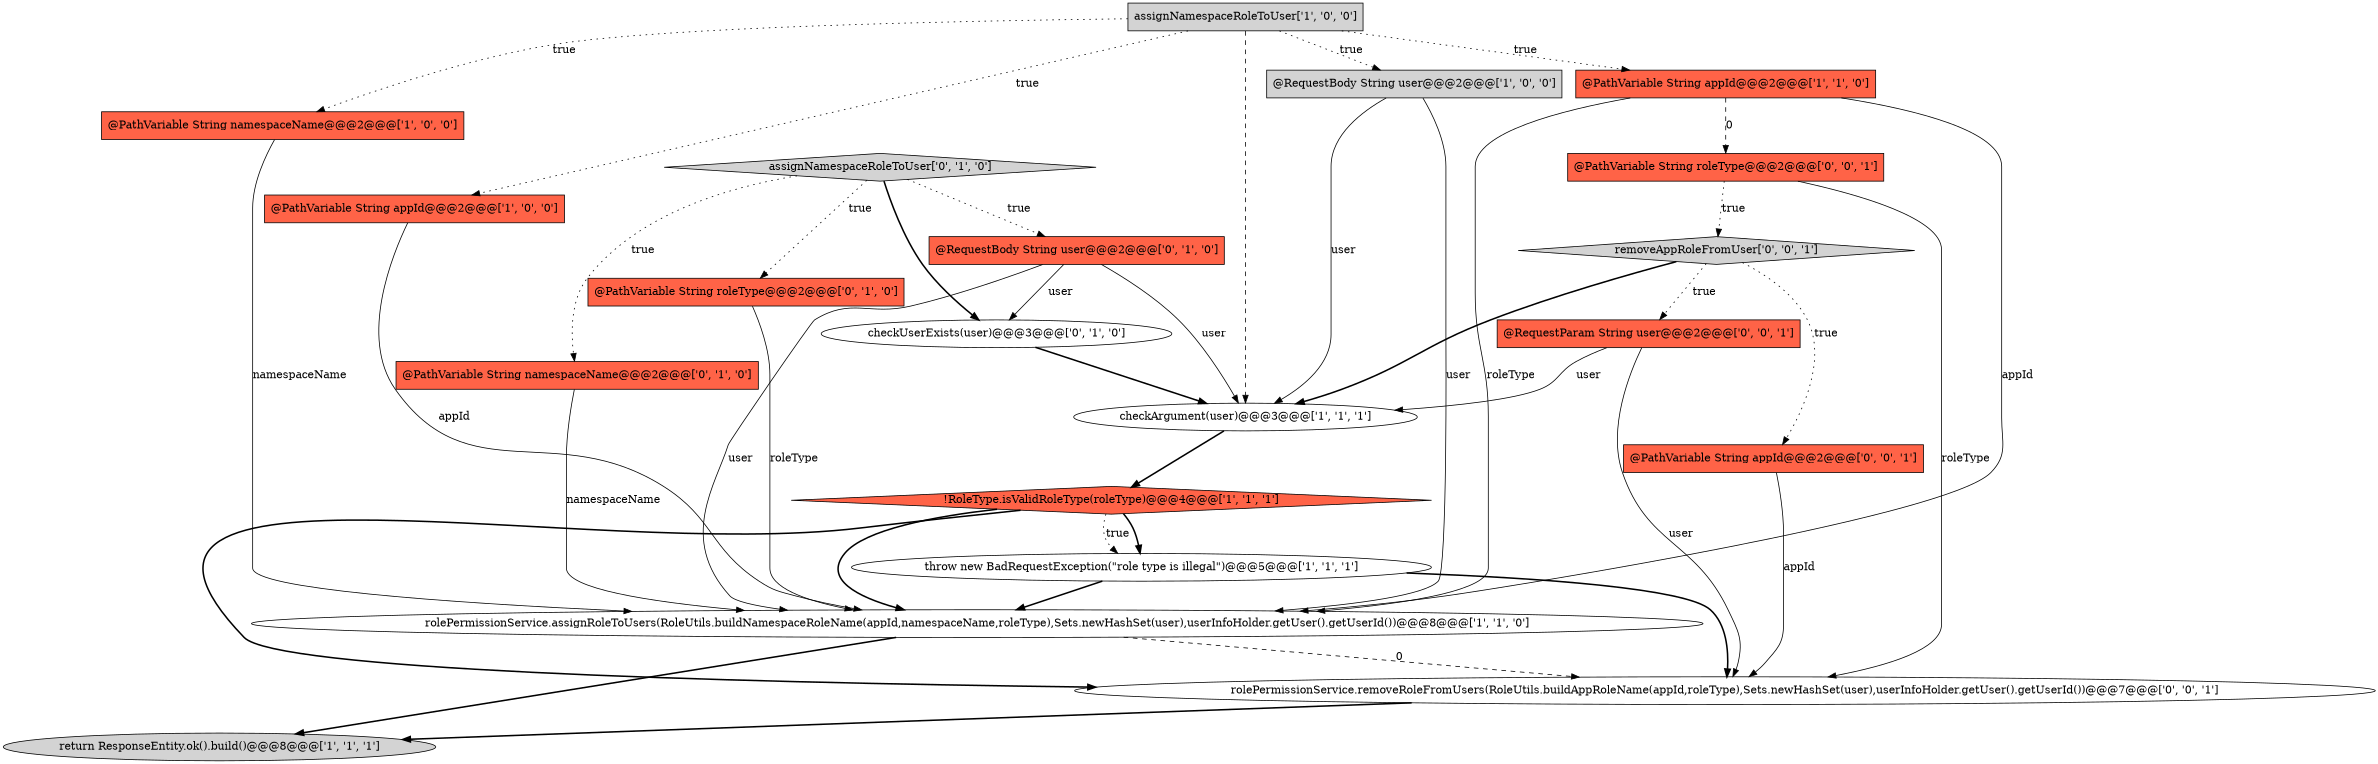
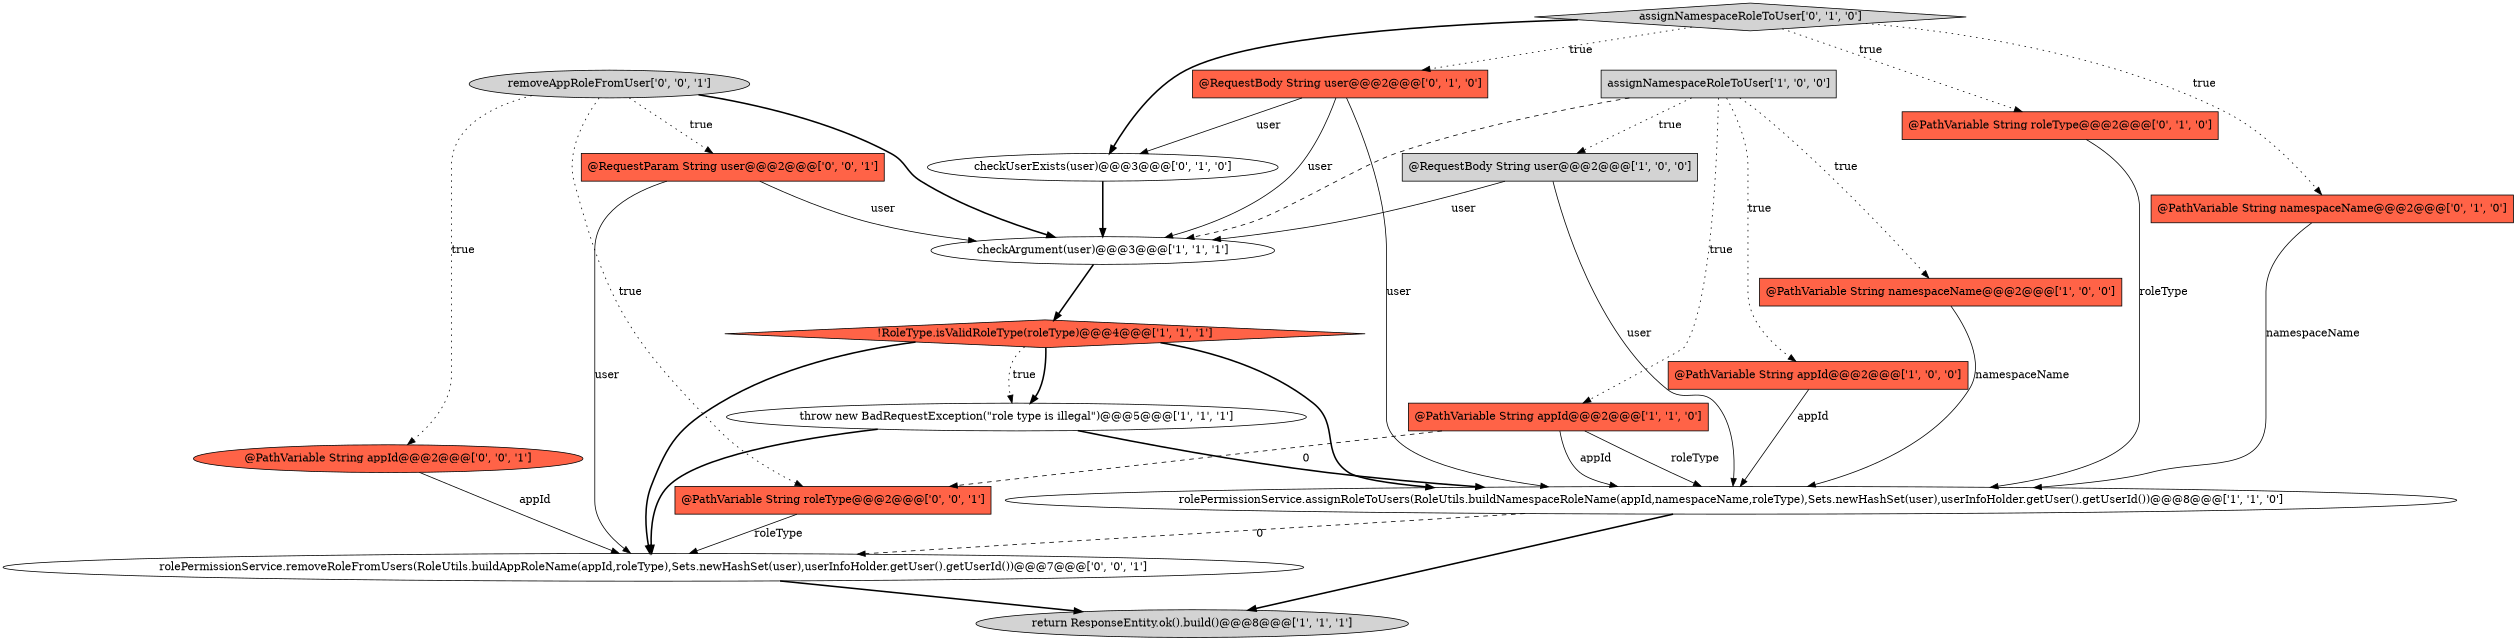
edge "@PathVariable String roleType@@@2@@@['0', '0', '1']" -> "removeAppRoleFromUser['0', '0', '1']": reversed
node "removeAppRoleFromUser['0', '0', '1']": shape diamond -> ellipse
node "@PathVariable String appId@@@2@@@['0', '0', '1']": shape box -> ellipse
